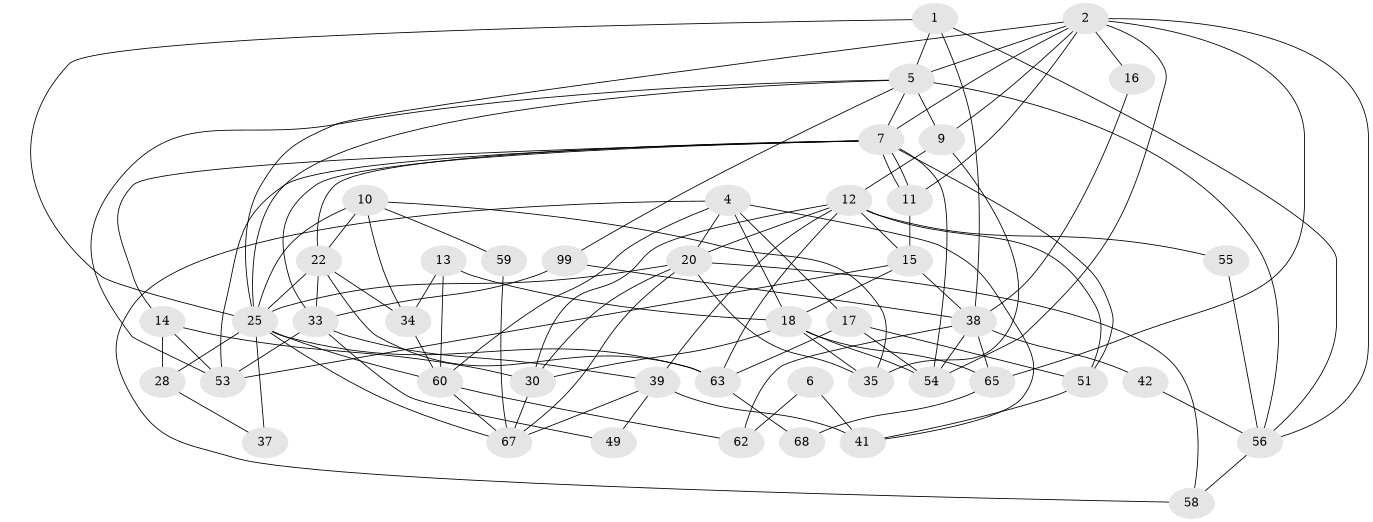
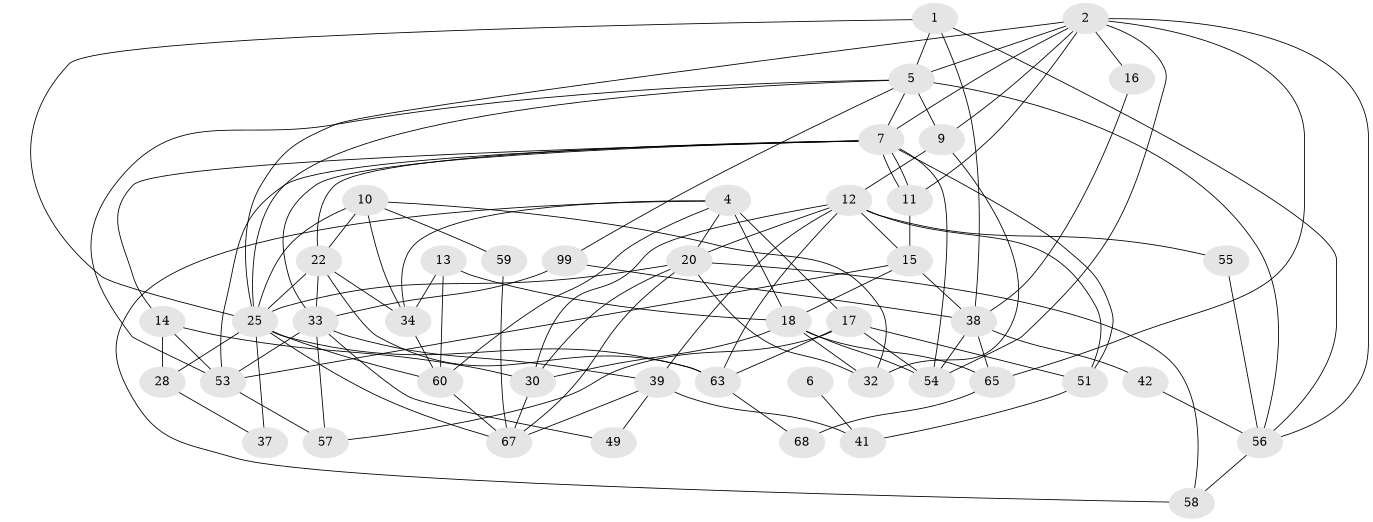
edge "4" -- "41": now "4" -- "34"
node "35": label "35" -> "32"
node "57": added
node "62": removed
